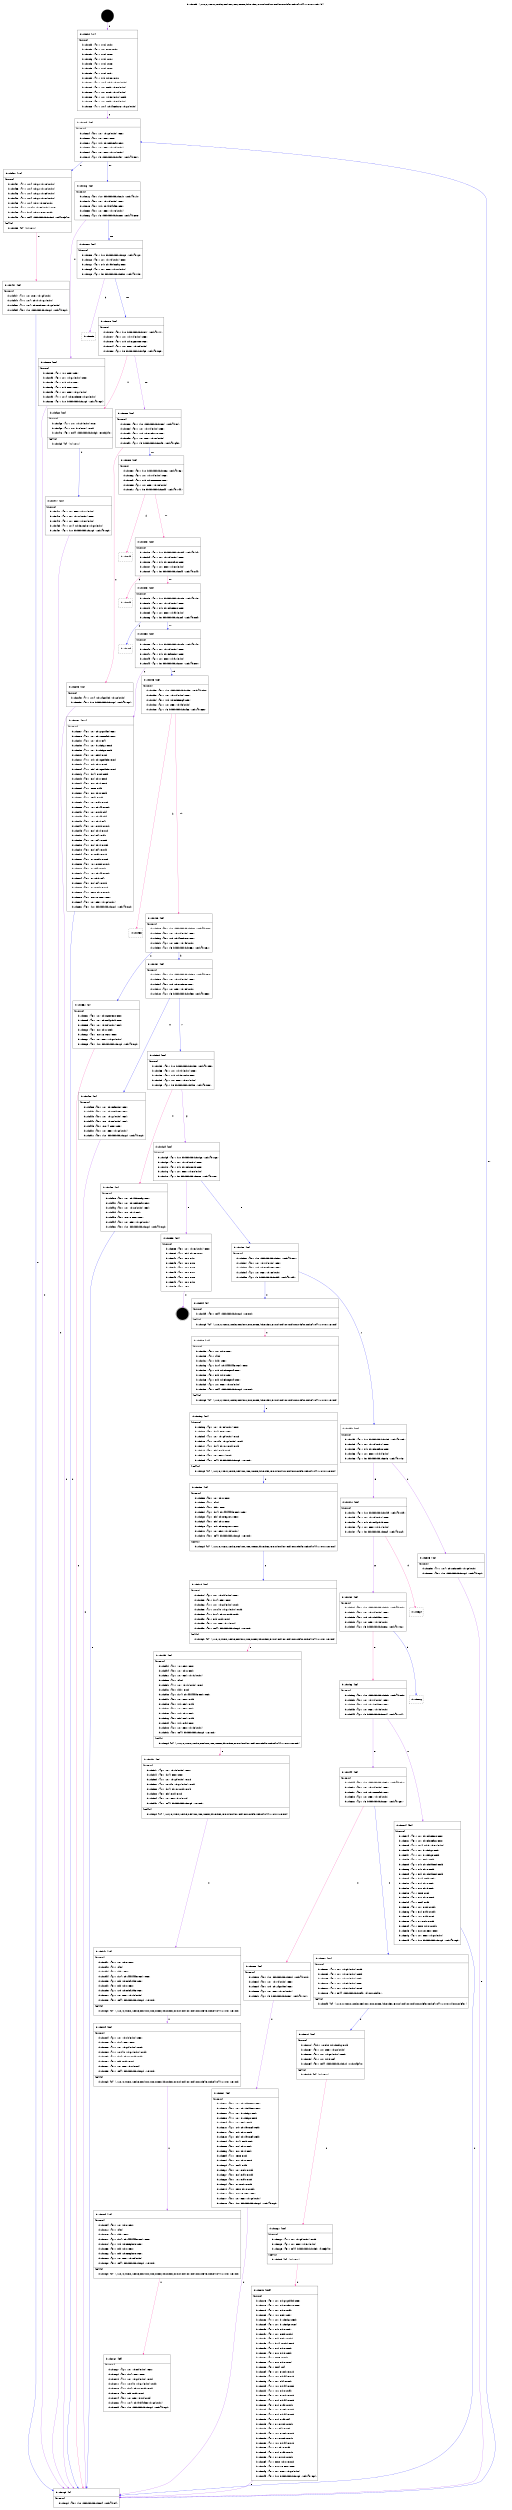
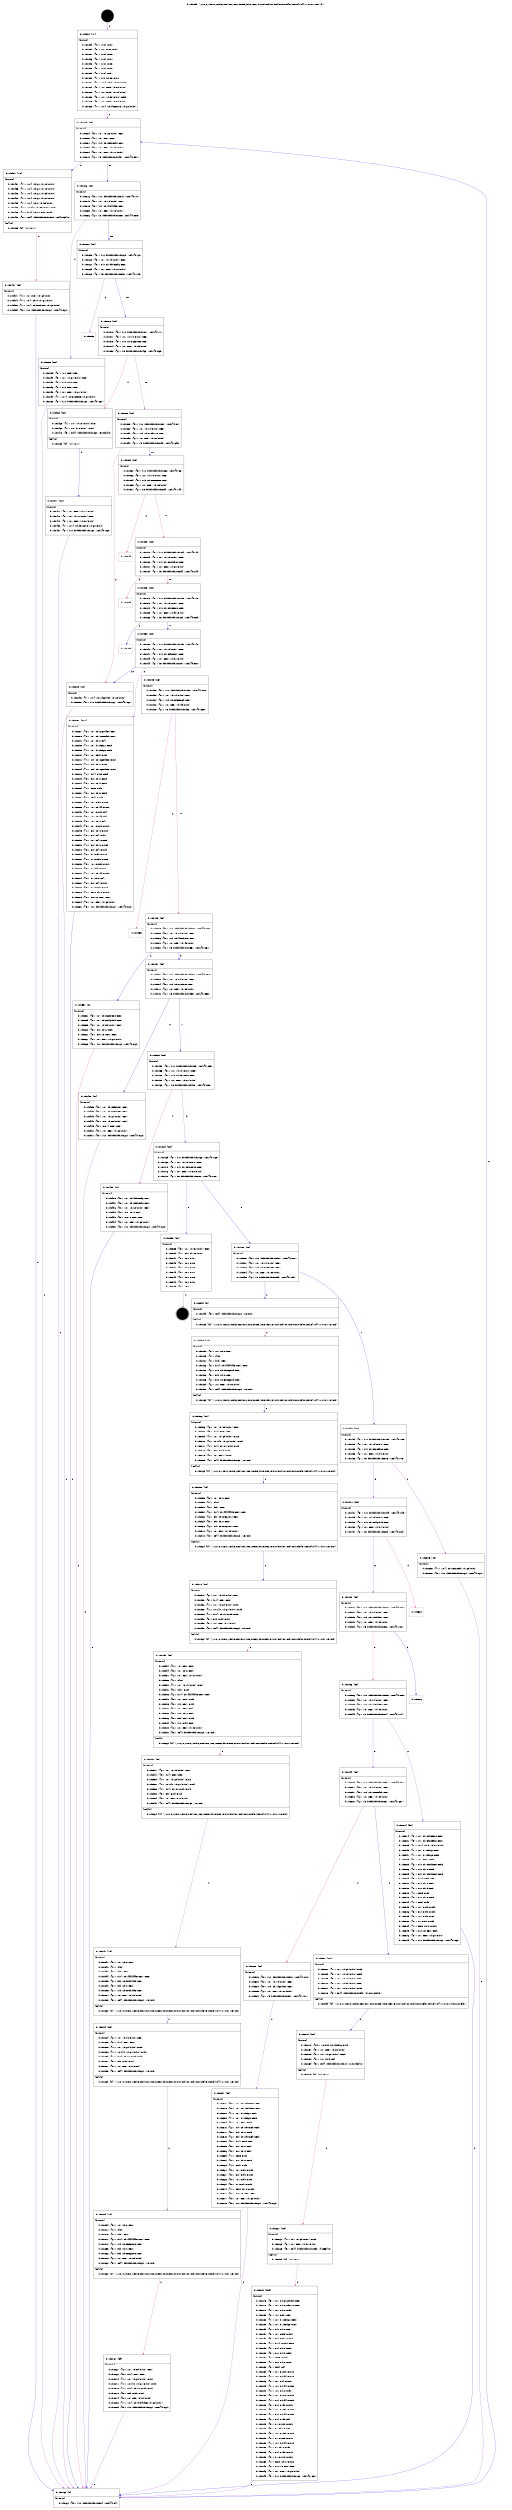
edge "0x401cec [25]" -> "0x401d05 [25]": now "0x401cec [25]" -> "0x4022fe [12]"
edge "0x402167 [39]" -> "0x40246d [5]": added, label "1"
